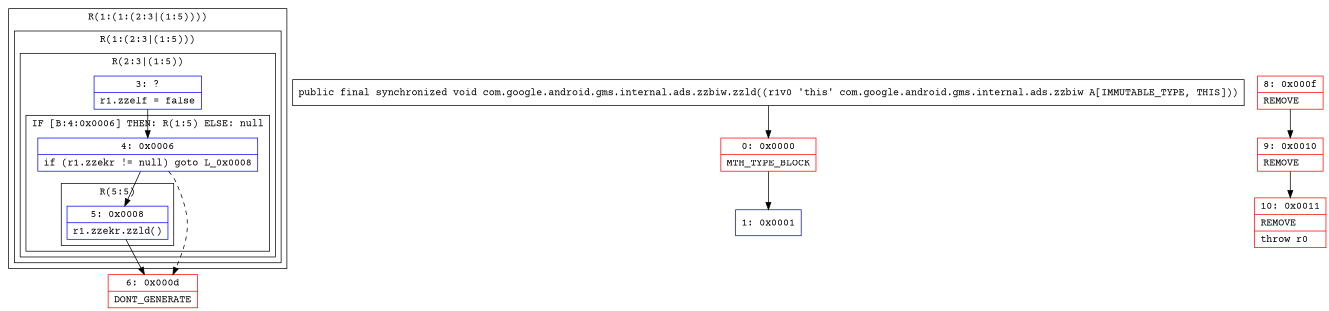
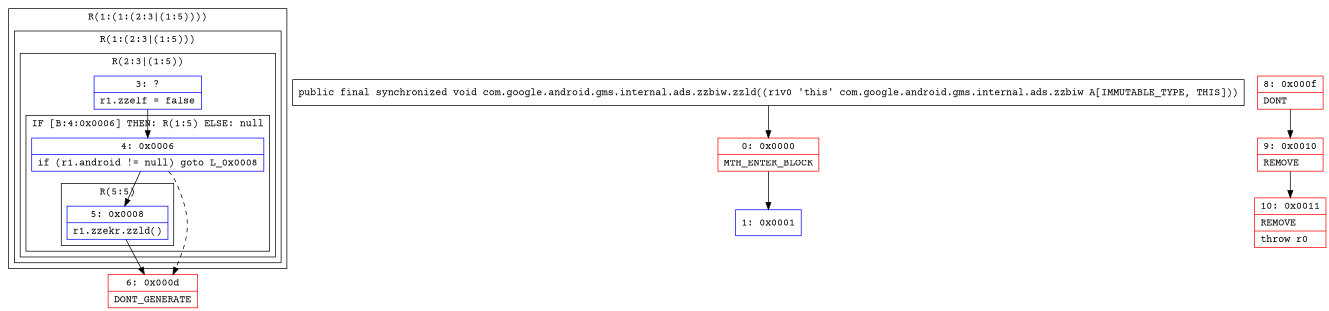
node "8: 0x000f": text "REMOVE" -> "DONT"
node "4: 0x0006": text "if (r1.zzekr != null) goto L_0x0008" -> "if (r1.android != null) goto L_0x0008"
node "0: 0x0000": text "MTH_TYPE_BLOCK" -> "MTH_ENTER_BLOCK"
